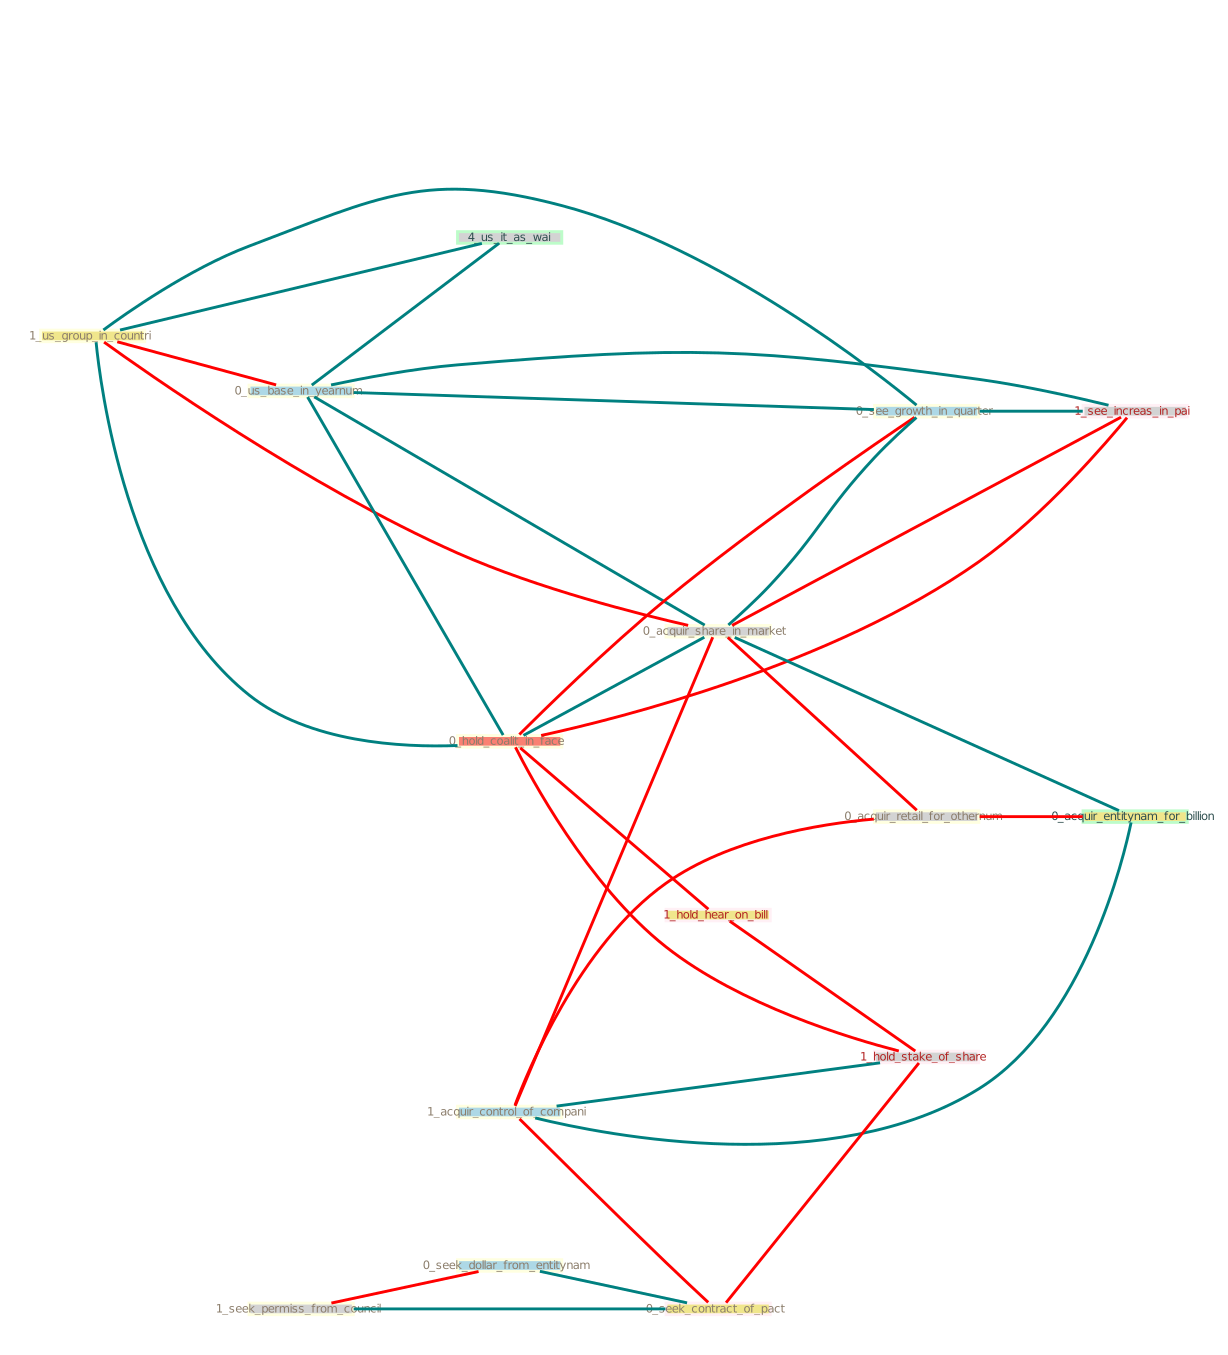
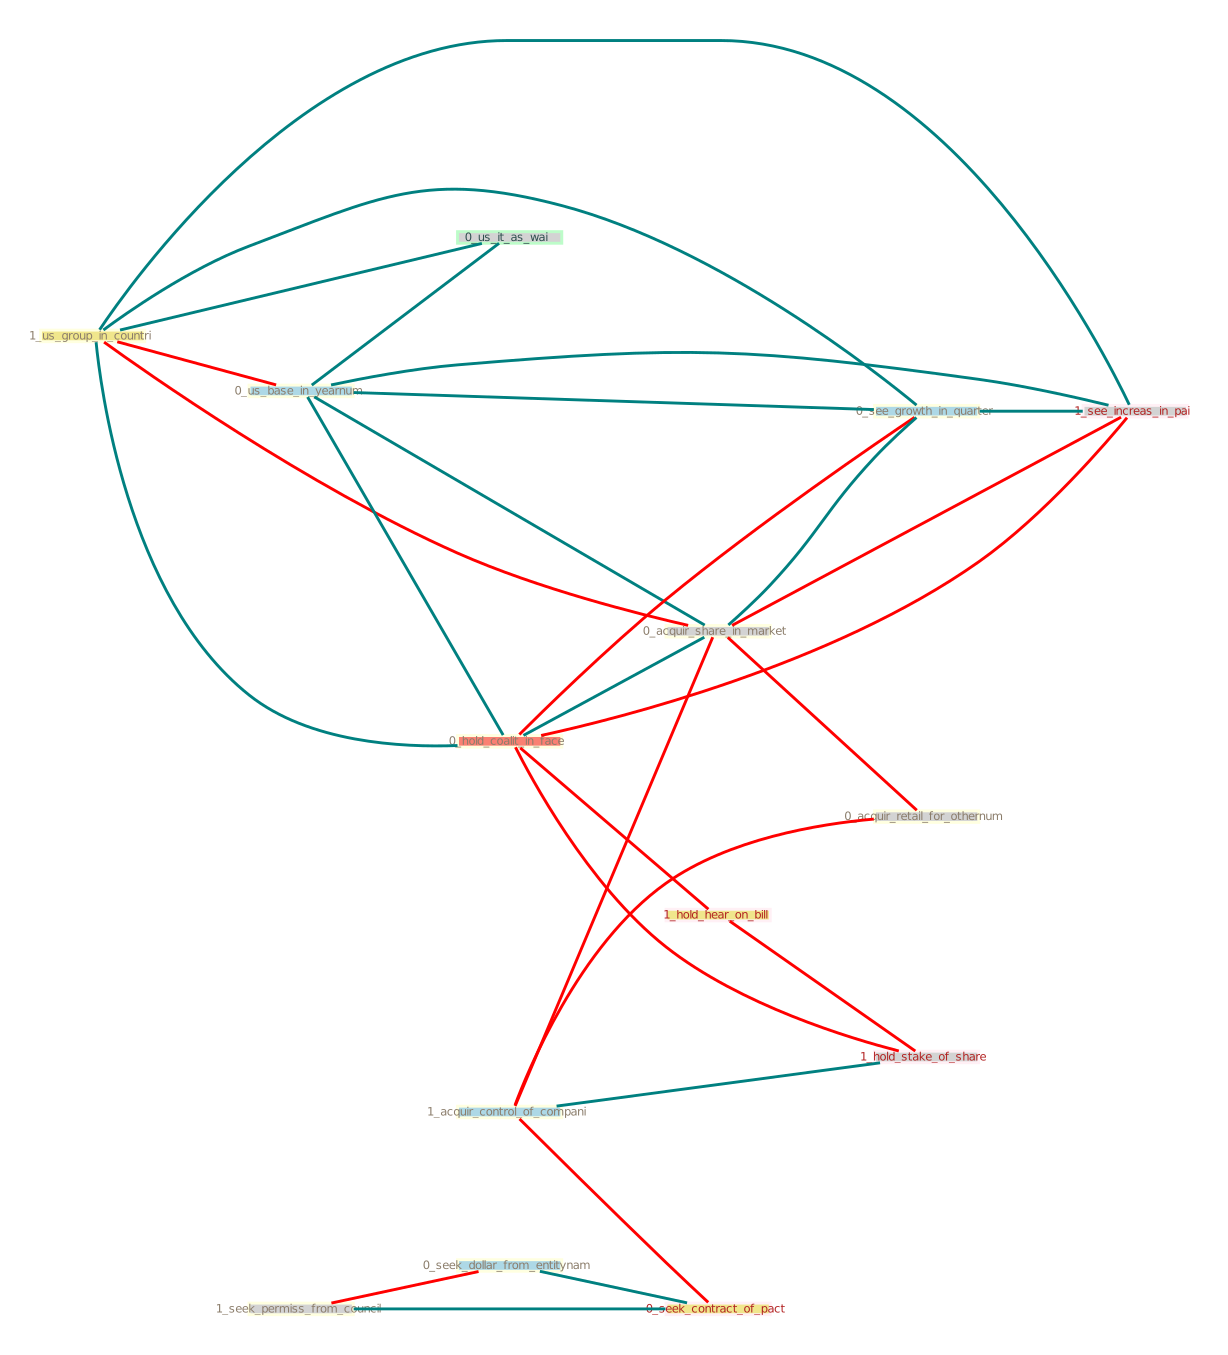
edge "1_us_group_in_countri" -- "1_see_increas_in_pai": added
node "4_us_it_as_wai": label "4_us_it_as_wai" -> "0_us_it_as_wai"
node "0_acquir_entitynam_for_billion": removed
edge "1_hold_stake_of_share" -- "0_seek_contract_of_pact": removed
node "0_seek_contract_of_pact": fontcolor #8b7d6b -> #b22222
